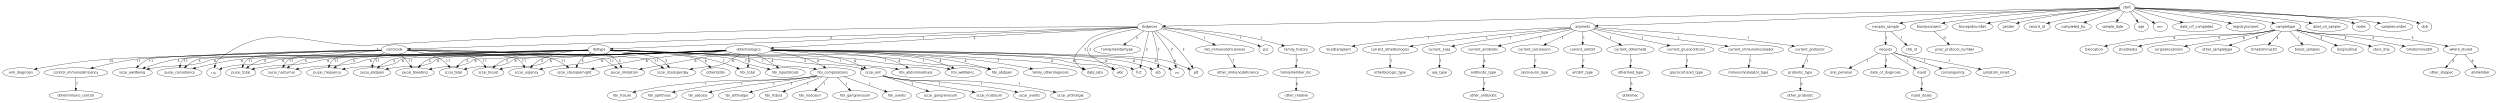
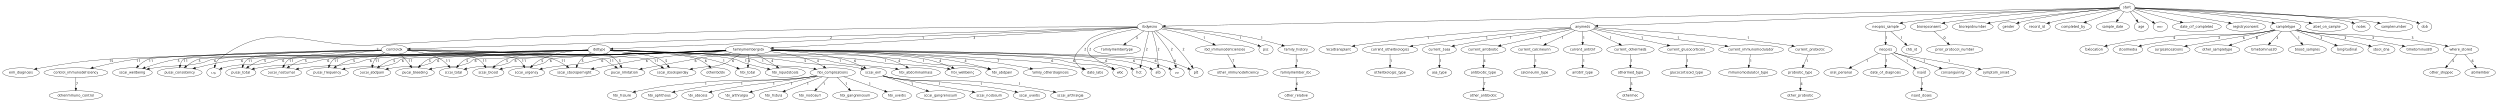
node "otherbiologics": label "otherbiologics" -> "familymembergidx"
